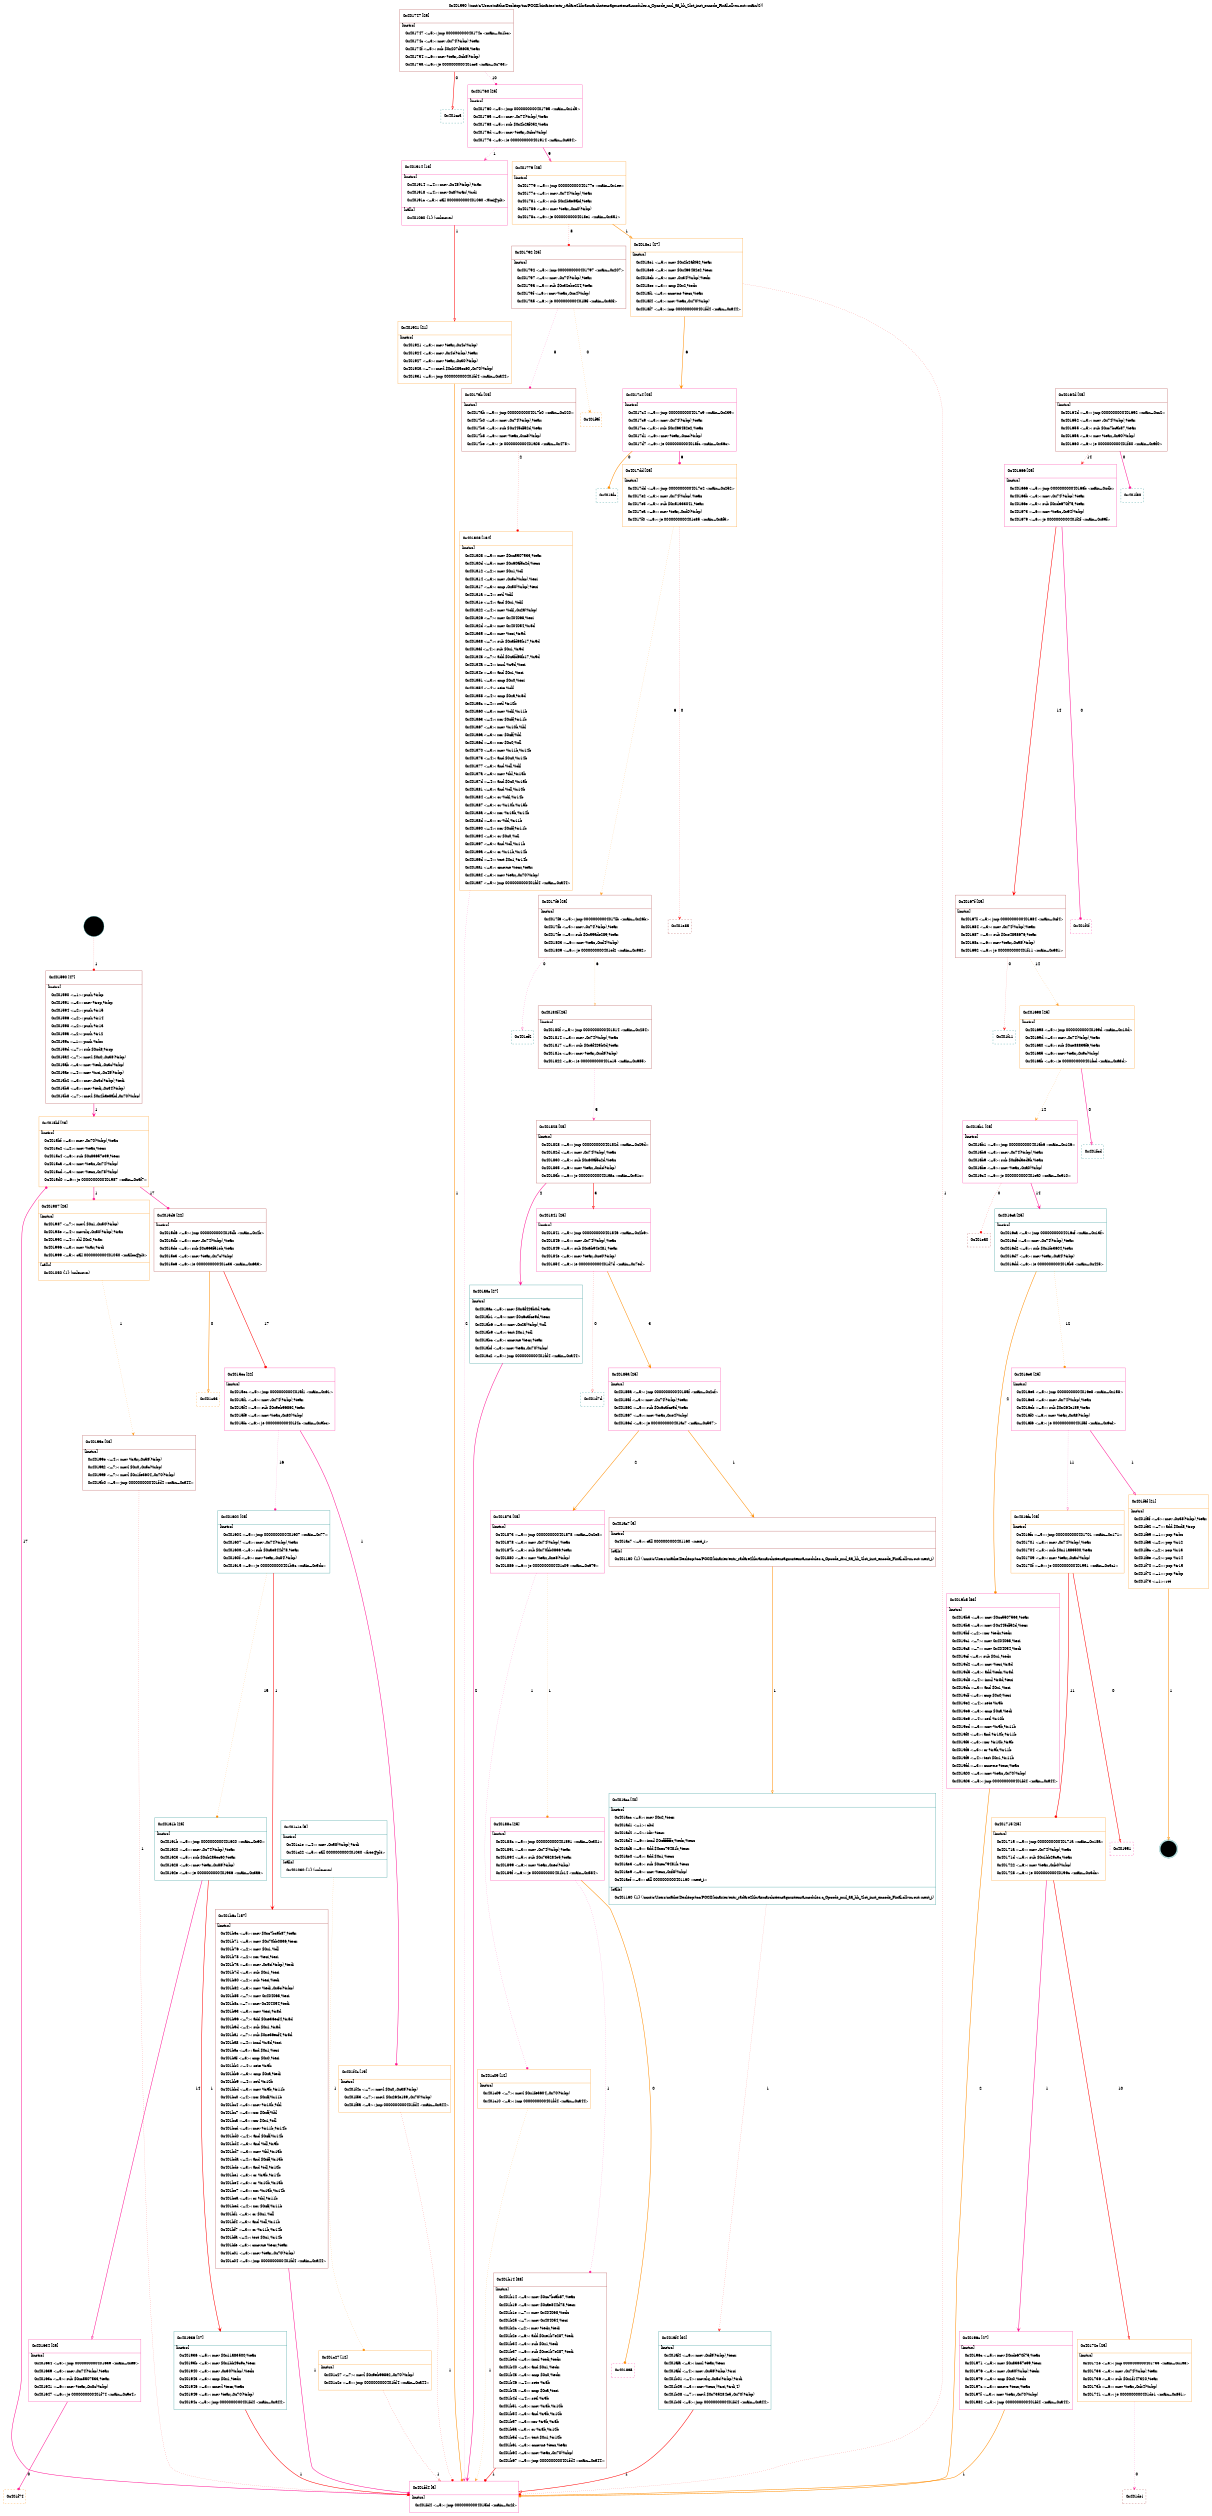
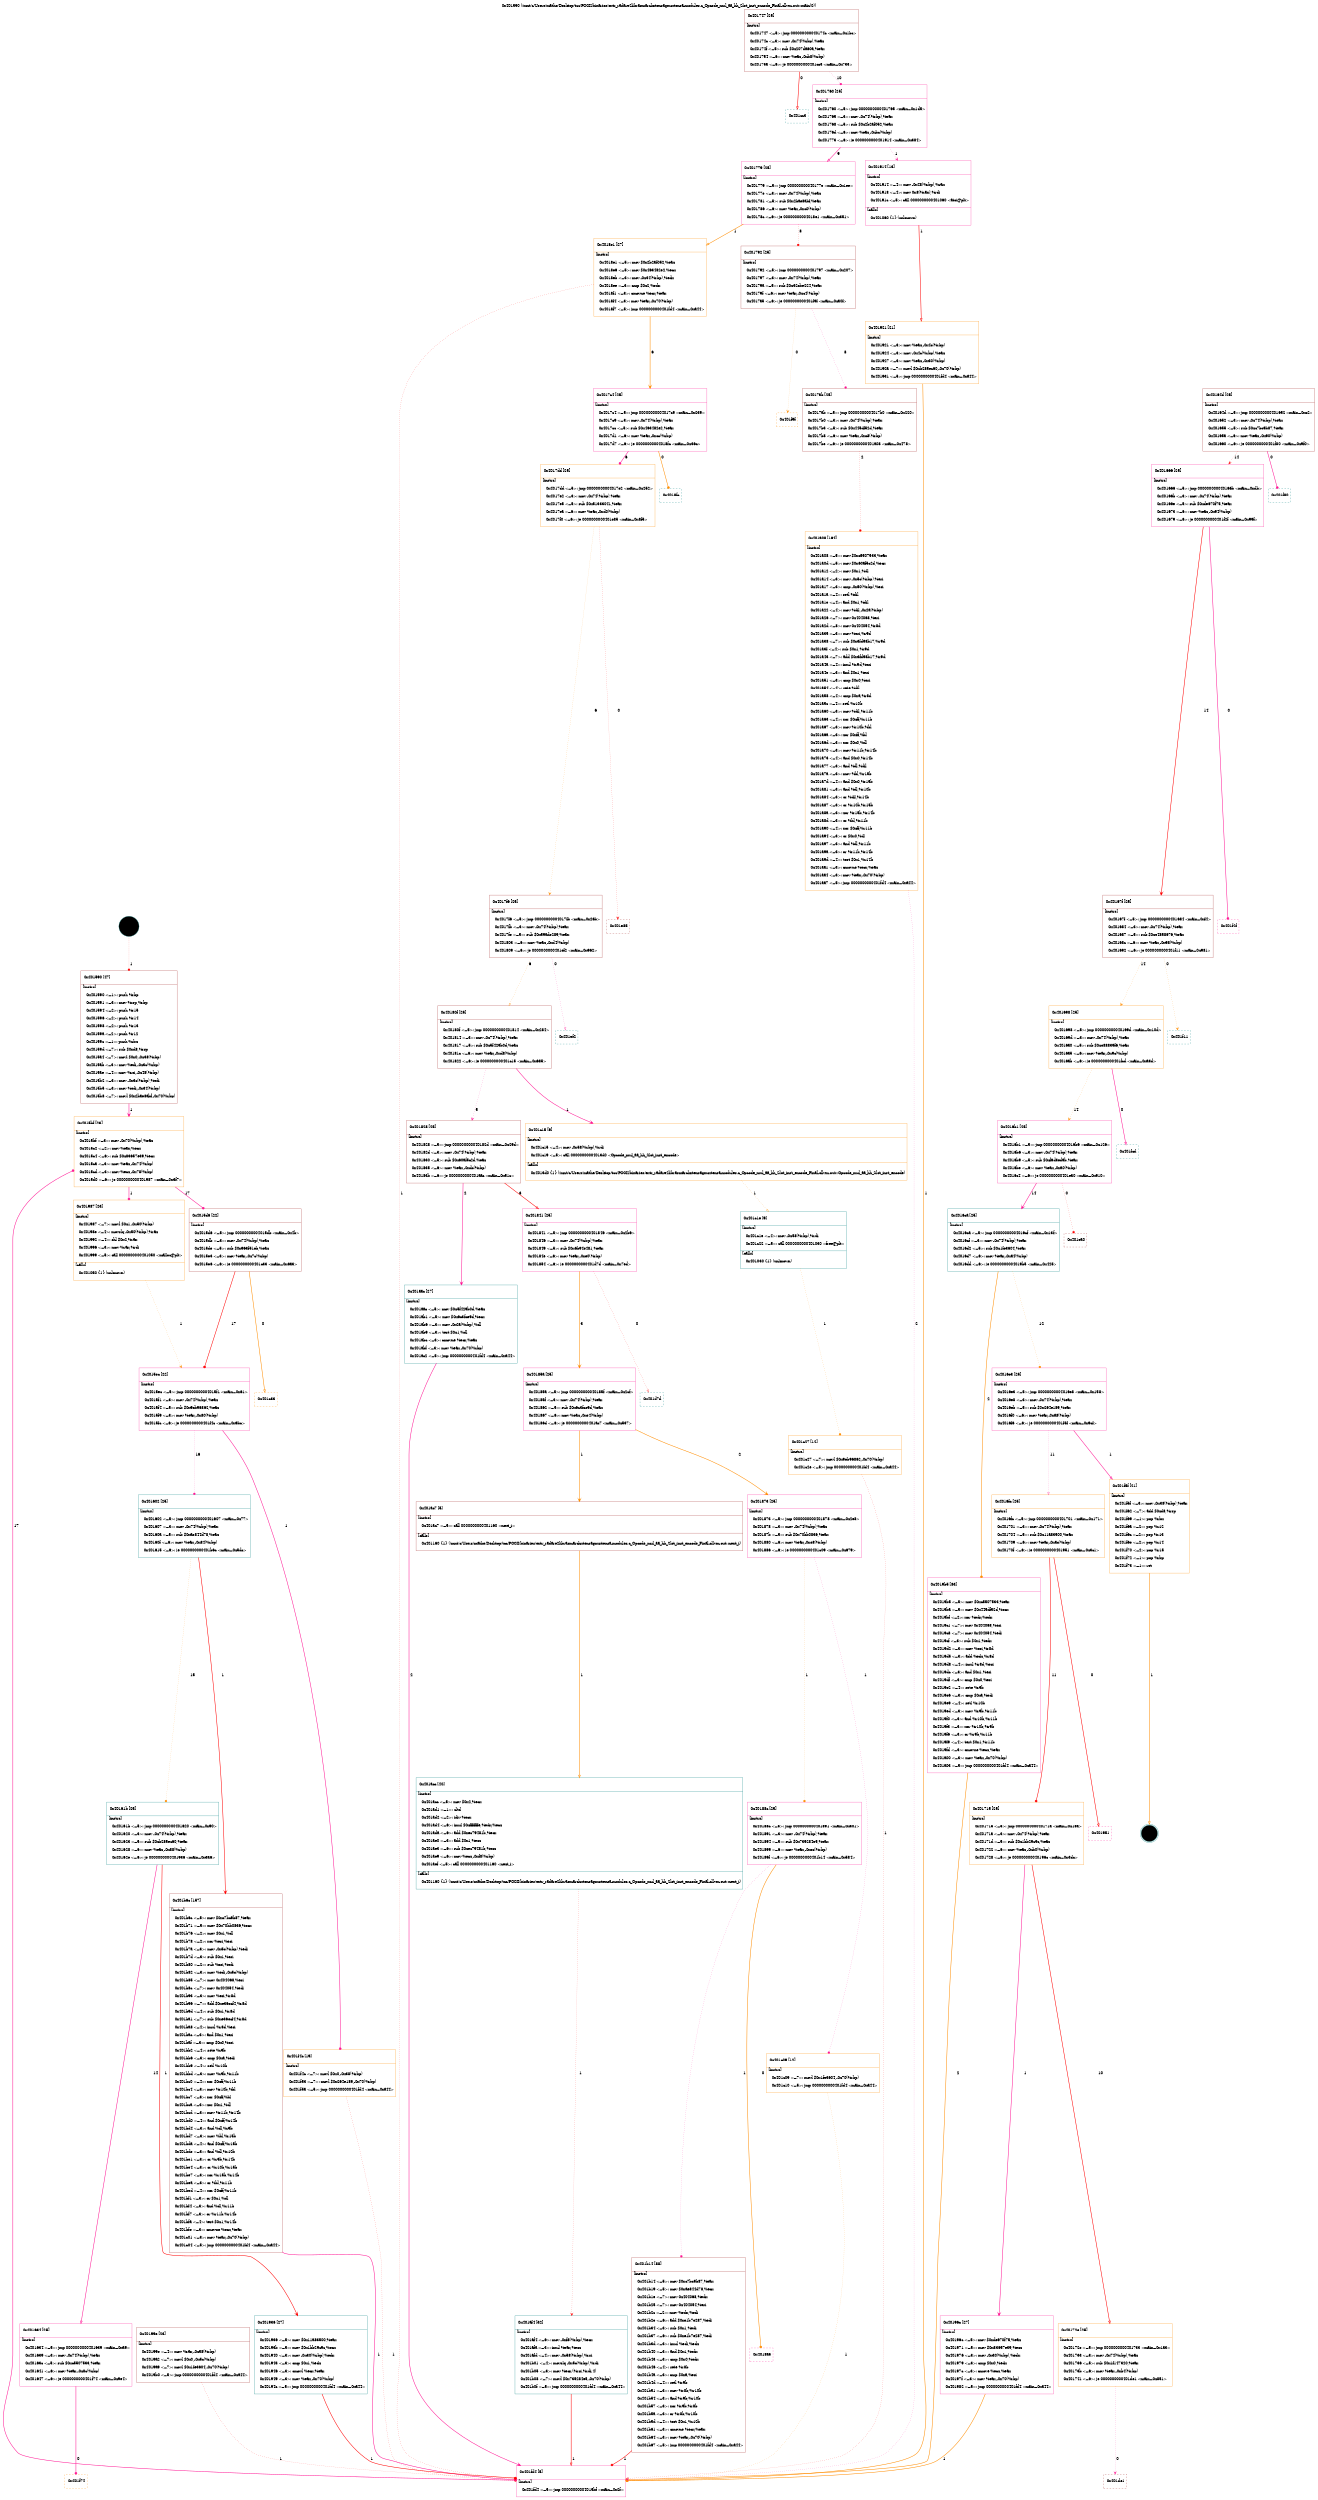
node "0x401779 [25]": color darkorange -> deeppink
edge "0x40167f [25]" -> "0x401f11": color red -> darkorange
node "0x401c15 [9]": added
edge "0x401987 [23]" -> "0x40199e [23]": now "0x401987 [23]" -> "0x4015ec [22]"
